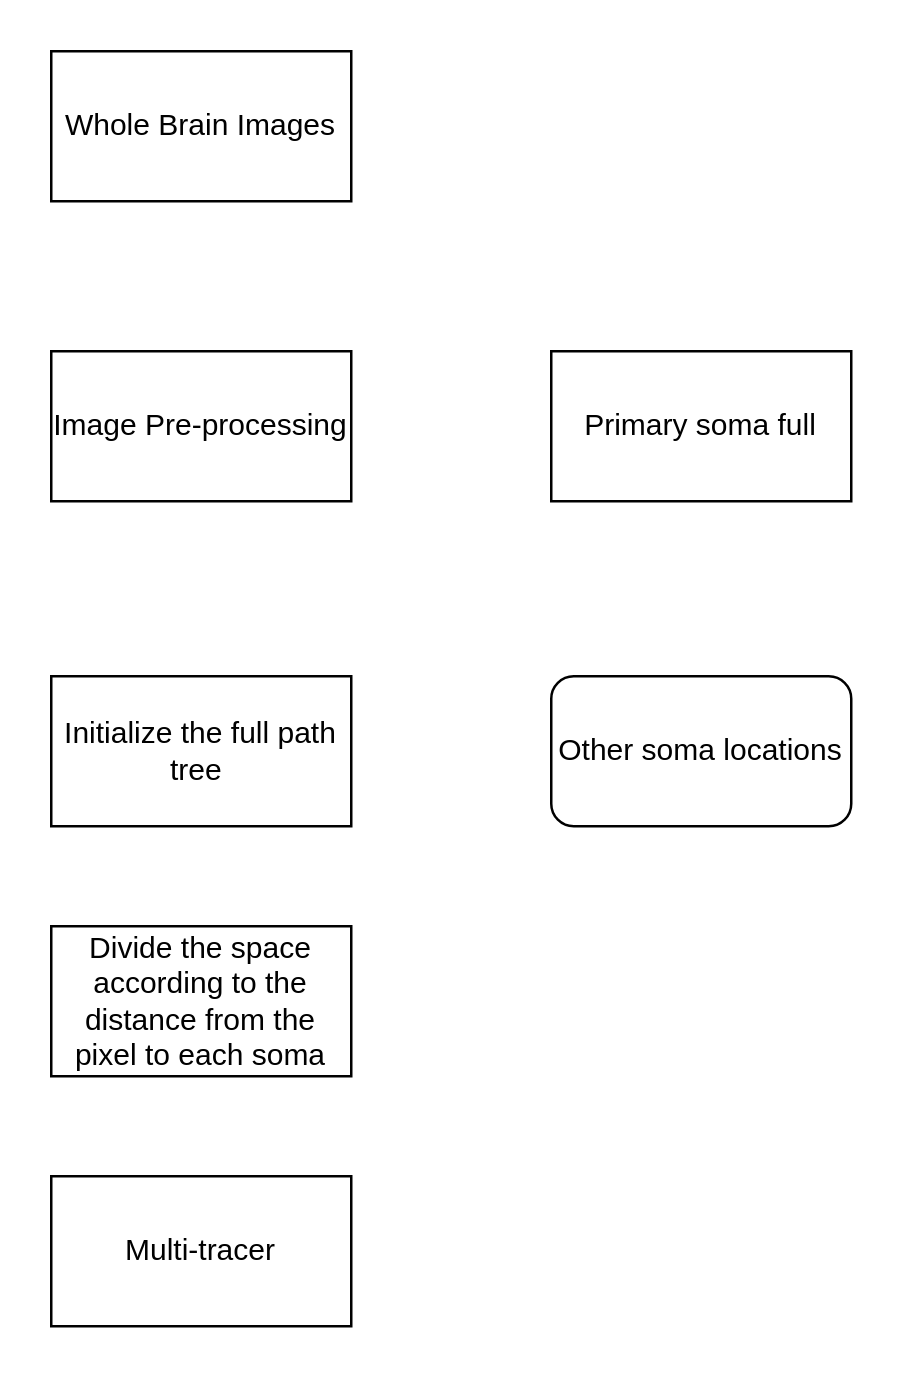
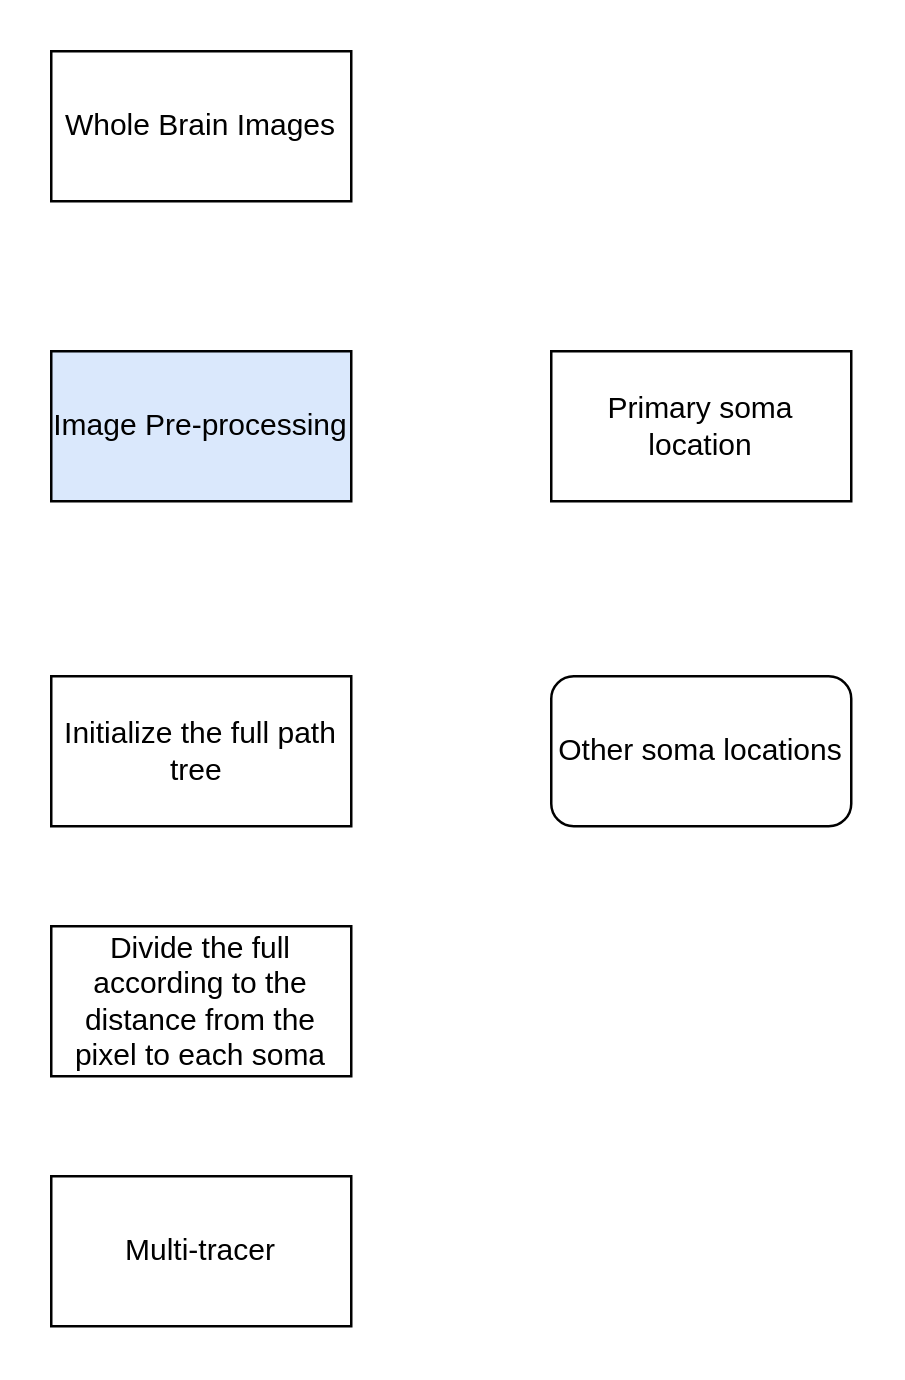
node "Image Pre-processing": fillcolor #ffffff -> #dae8fc
node "Primary soma full": label "Primary soma full" -> "Primary soma location"
node "Divide the space according to the distance from the pixel to each soma": label "Divide the space according to the distance from the pixel to each soma" -> "Divide the full according to the distance from the pixel to each soma"
